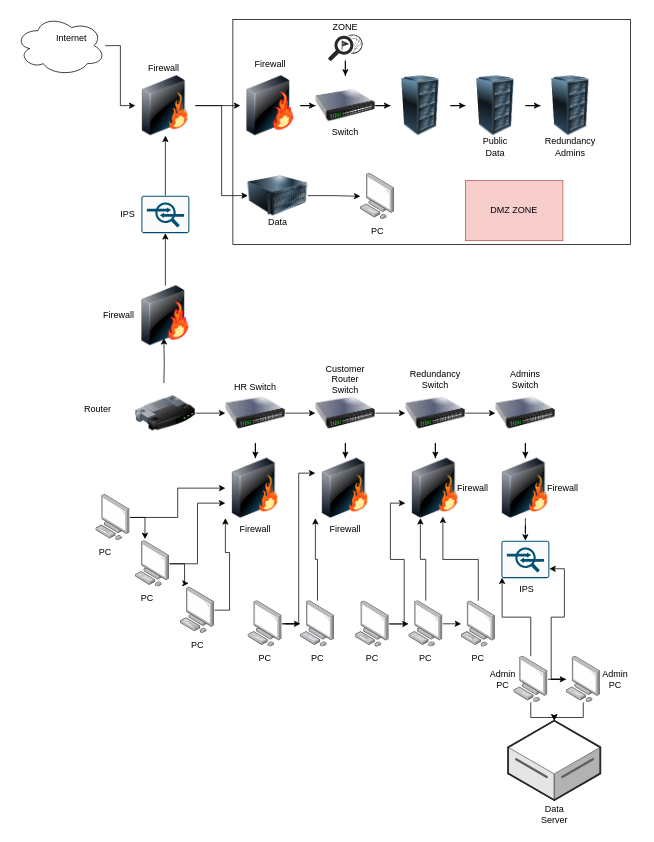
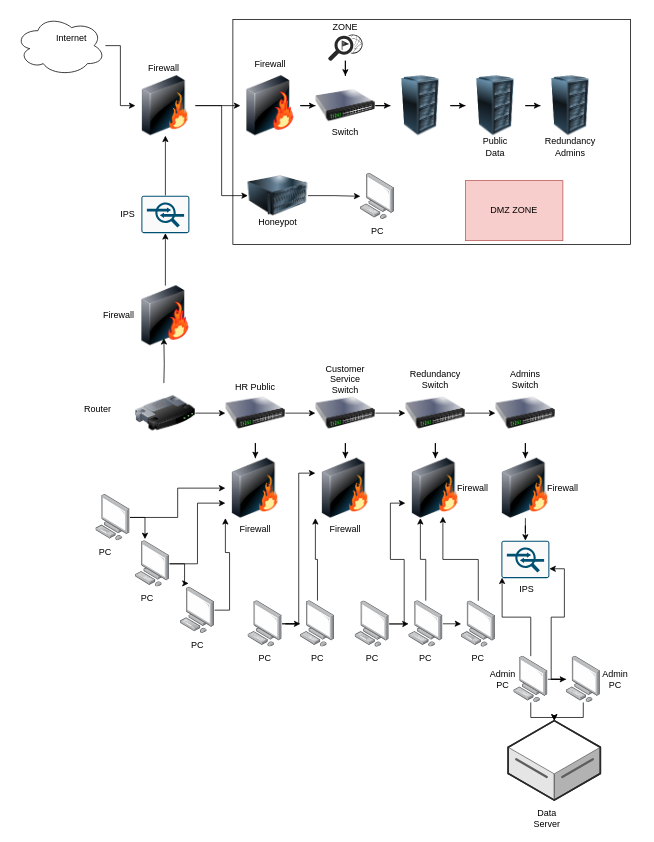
node "Data": label "Data" -> "Honeypot"
node "Customer Router Switch": label "Customer Router Switch" -> "Customer Service Switch"
node "HR Switch": label "HR Switch" -> "HR Public"
node "Data Server": moved (555, 814) -> (547, 818)
